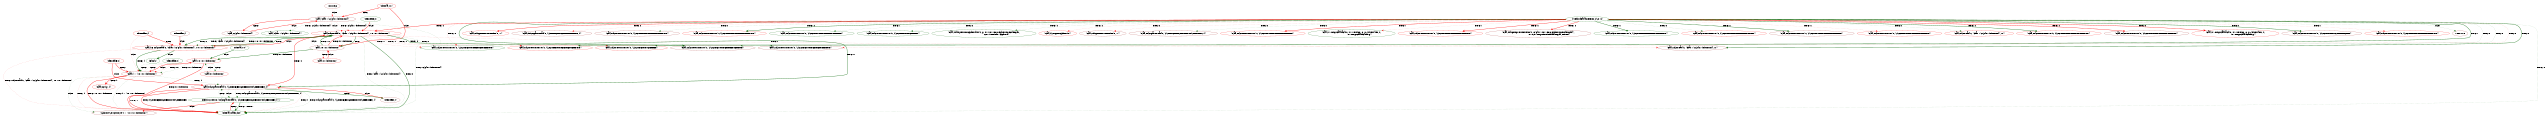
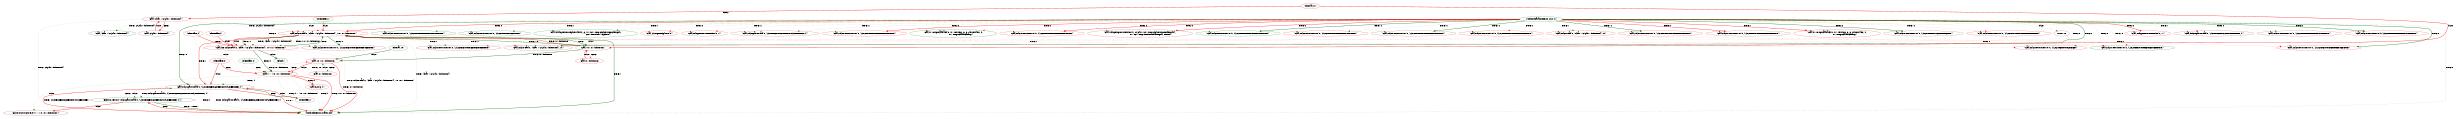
node "1000152": removed
node "(Literal,static int)": label "(Literal,static int)" -> "(MethodReturn,static int)"
